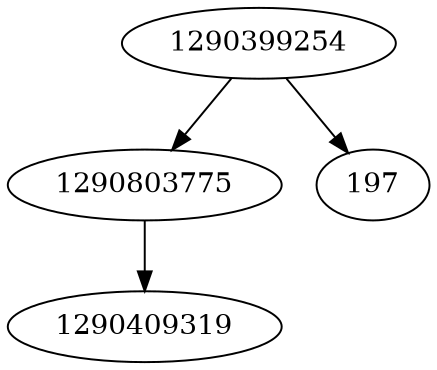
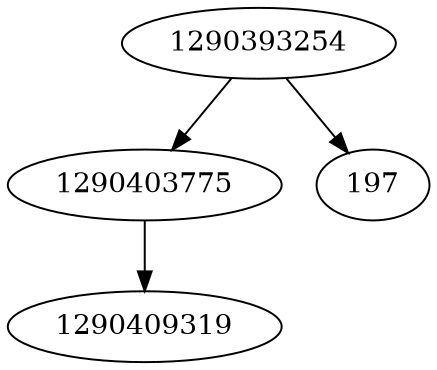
node "1290399254": label "1290399254" -> "1290393254"
node "1290803775": label "1290803775" -> "1290403775"
